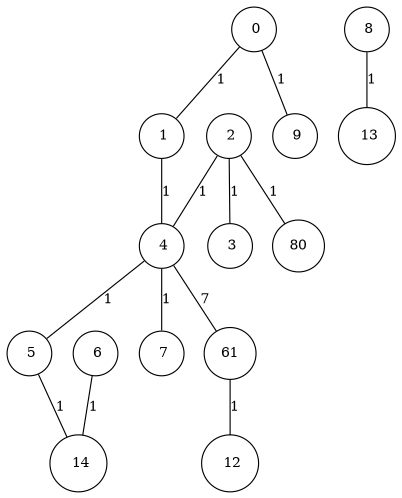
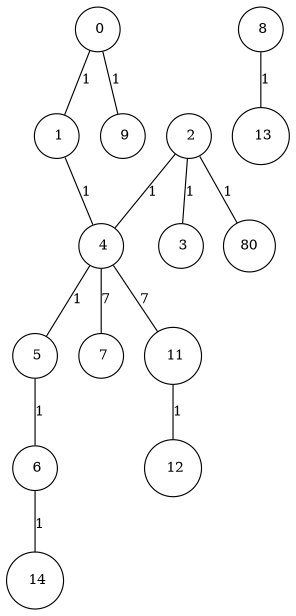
edge "4" -- "7": label "1" -> "7"
node "61": label "61" -> "11"
edge "5" -- "14": now "5" -- "6"
